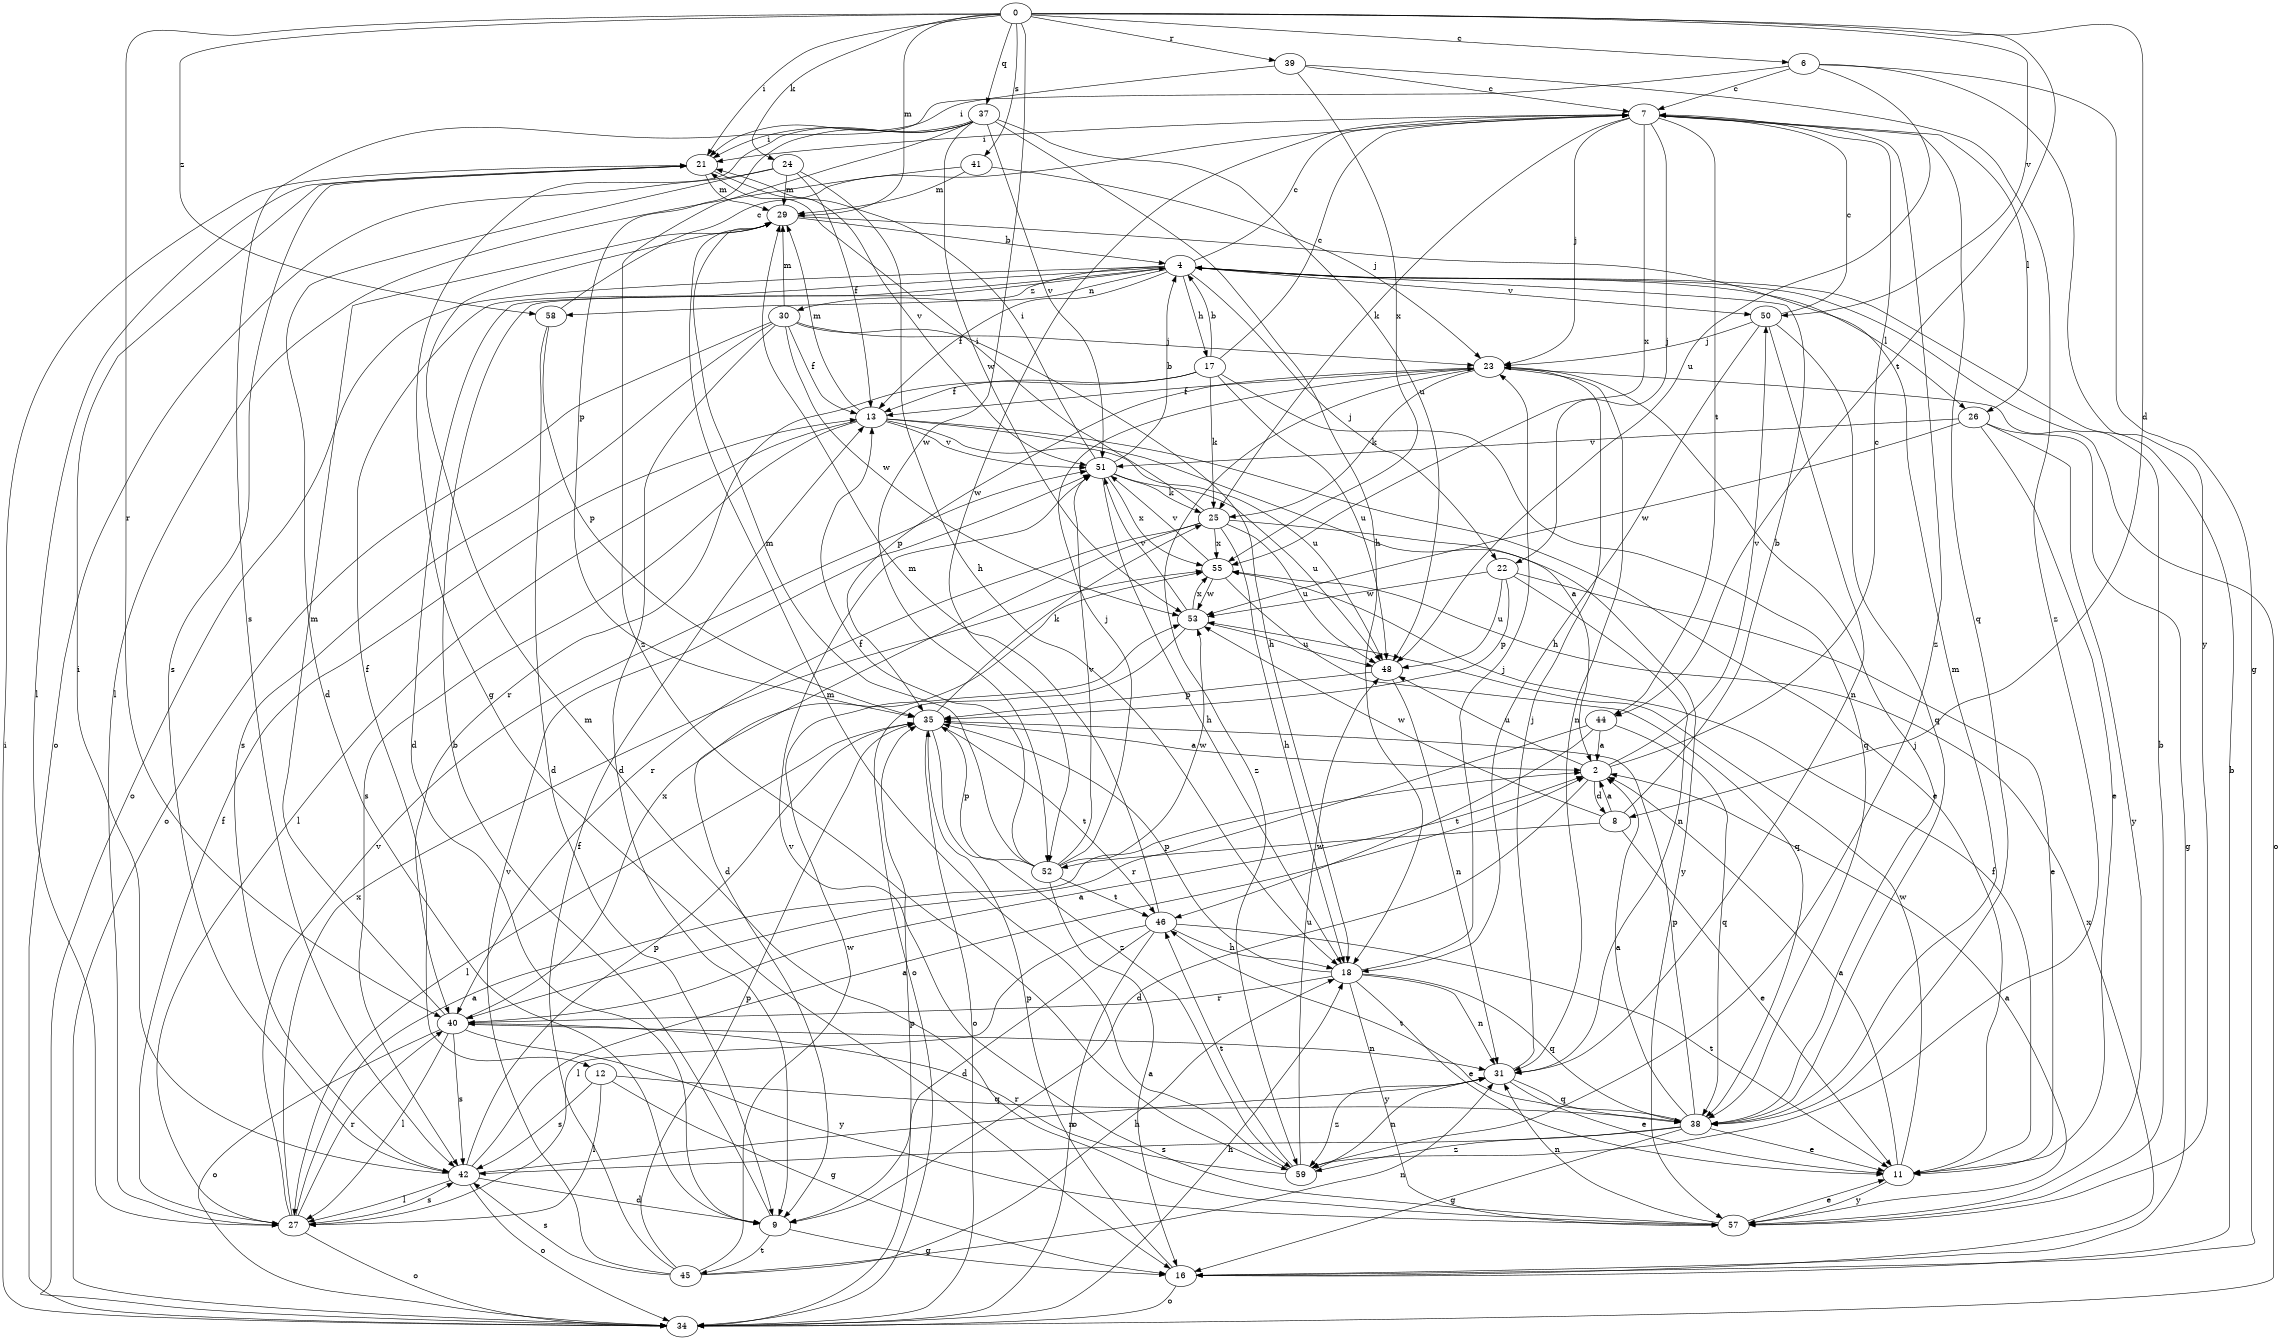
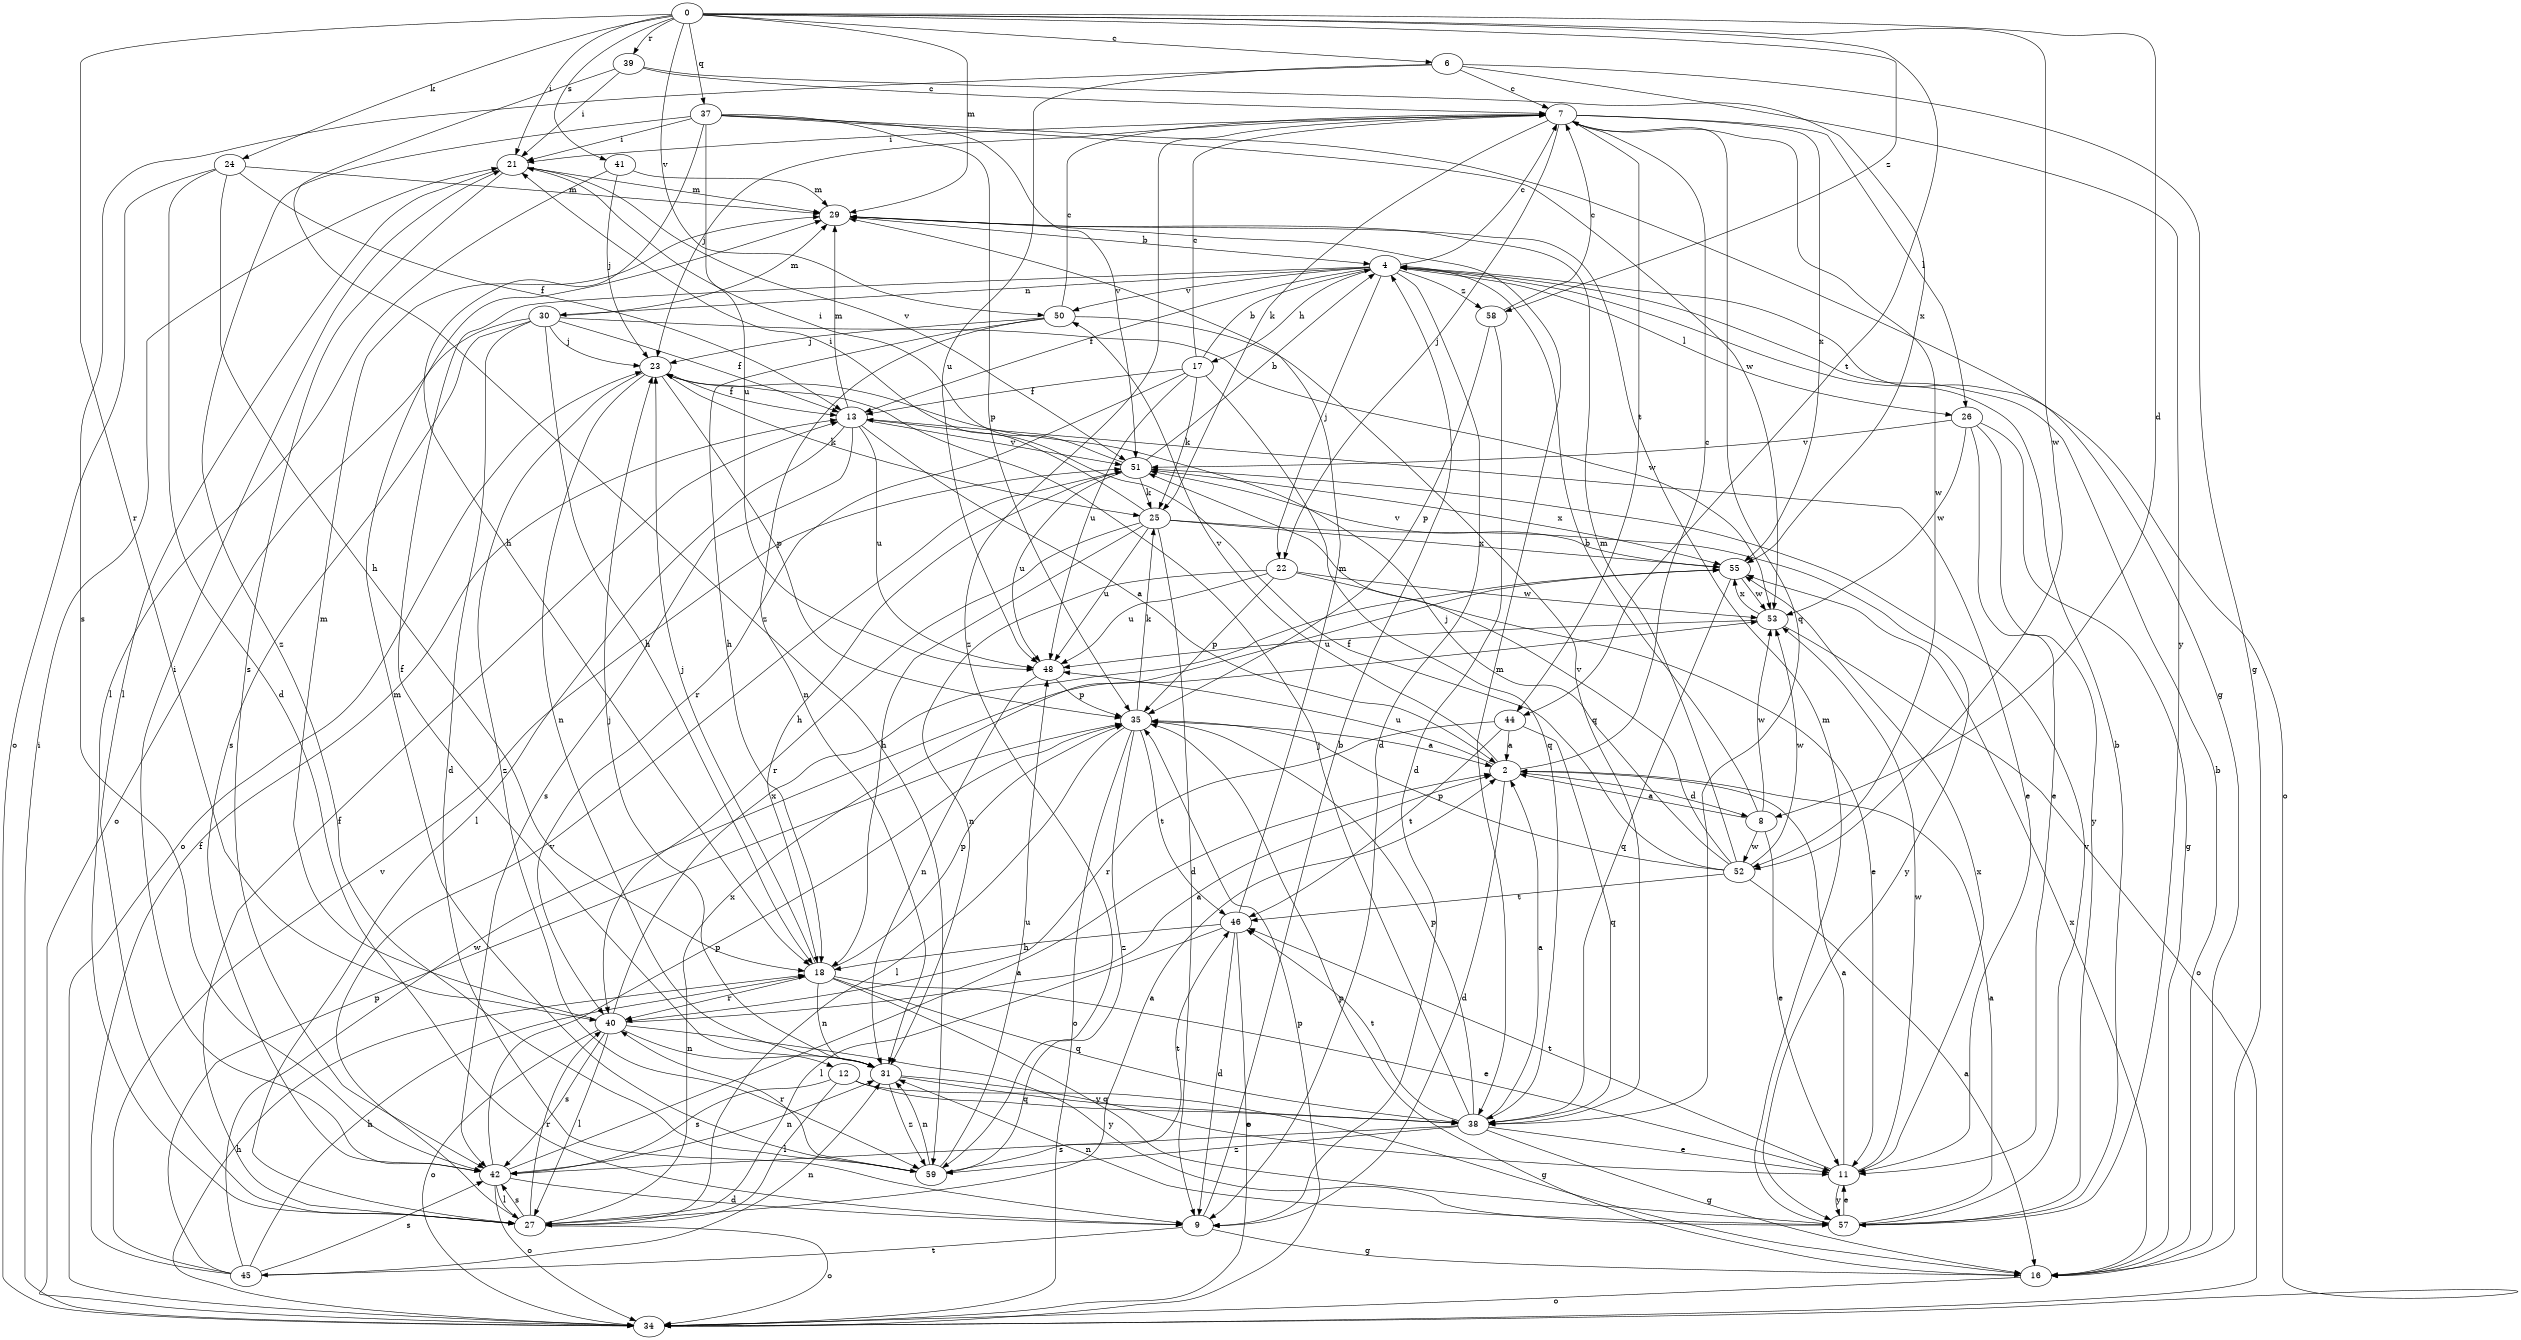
edge "53" -> "51": removed, label "v"
edge "11" -> "55": label "f" -> "x"
edge "46" -> "11": reversed
edge "23" -> "34": reversed
